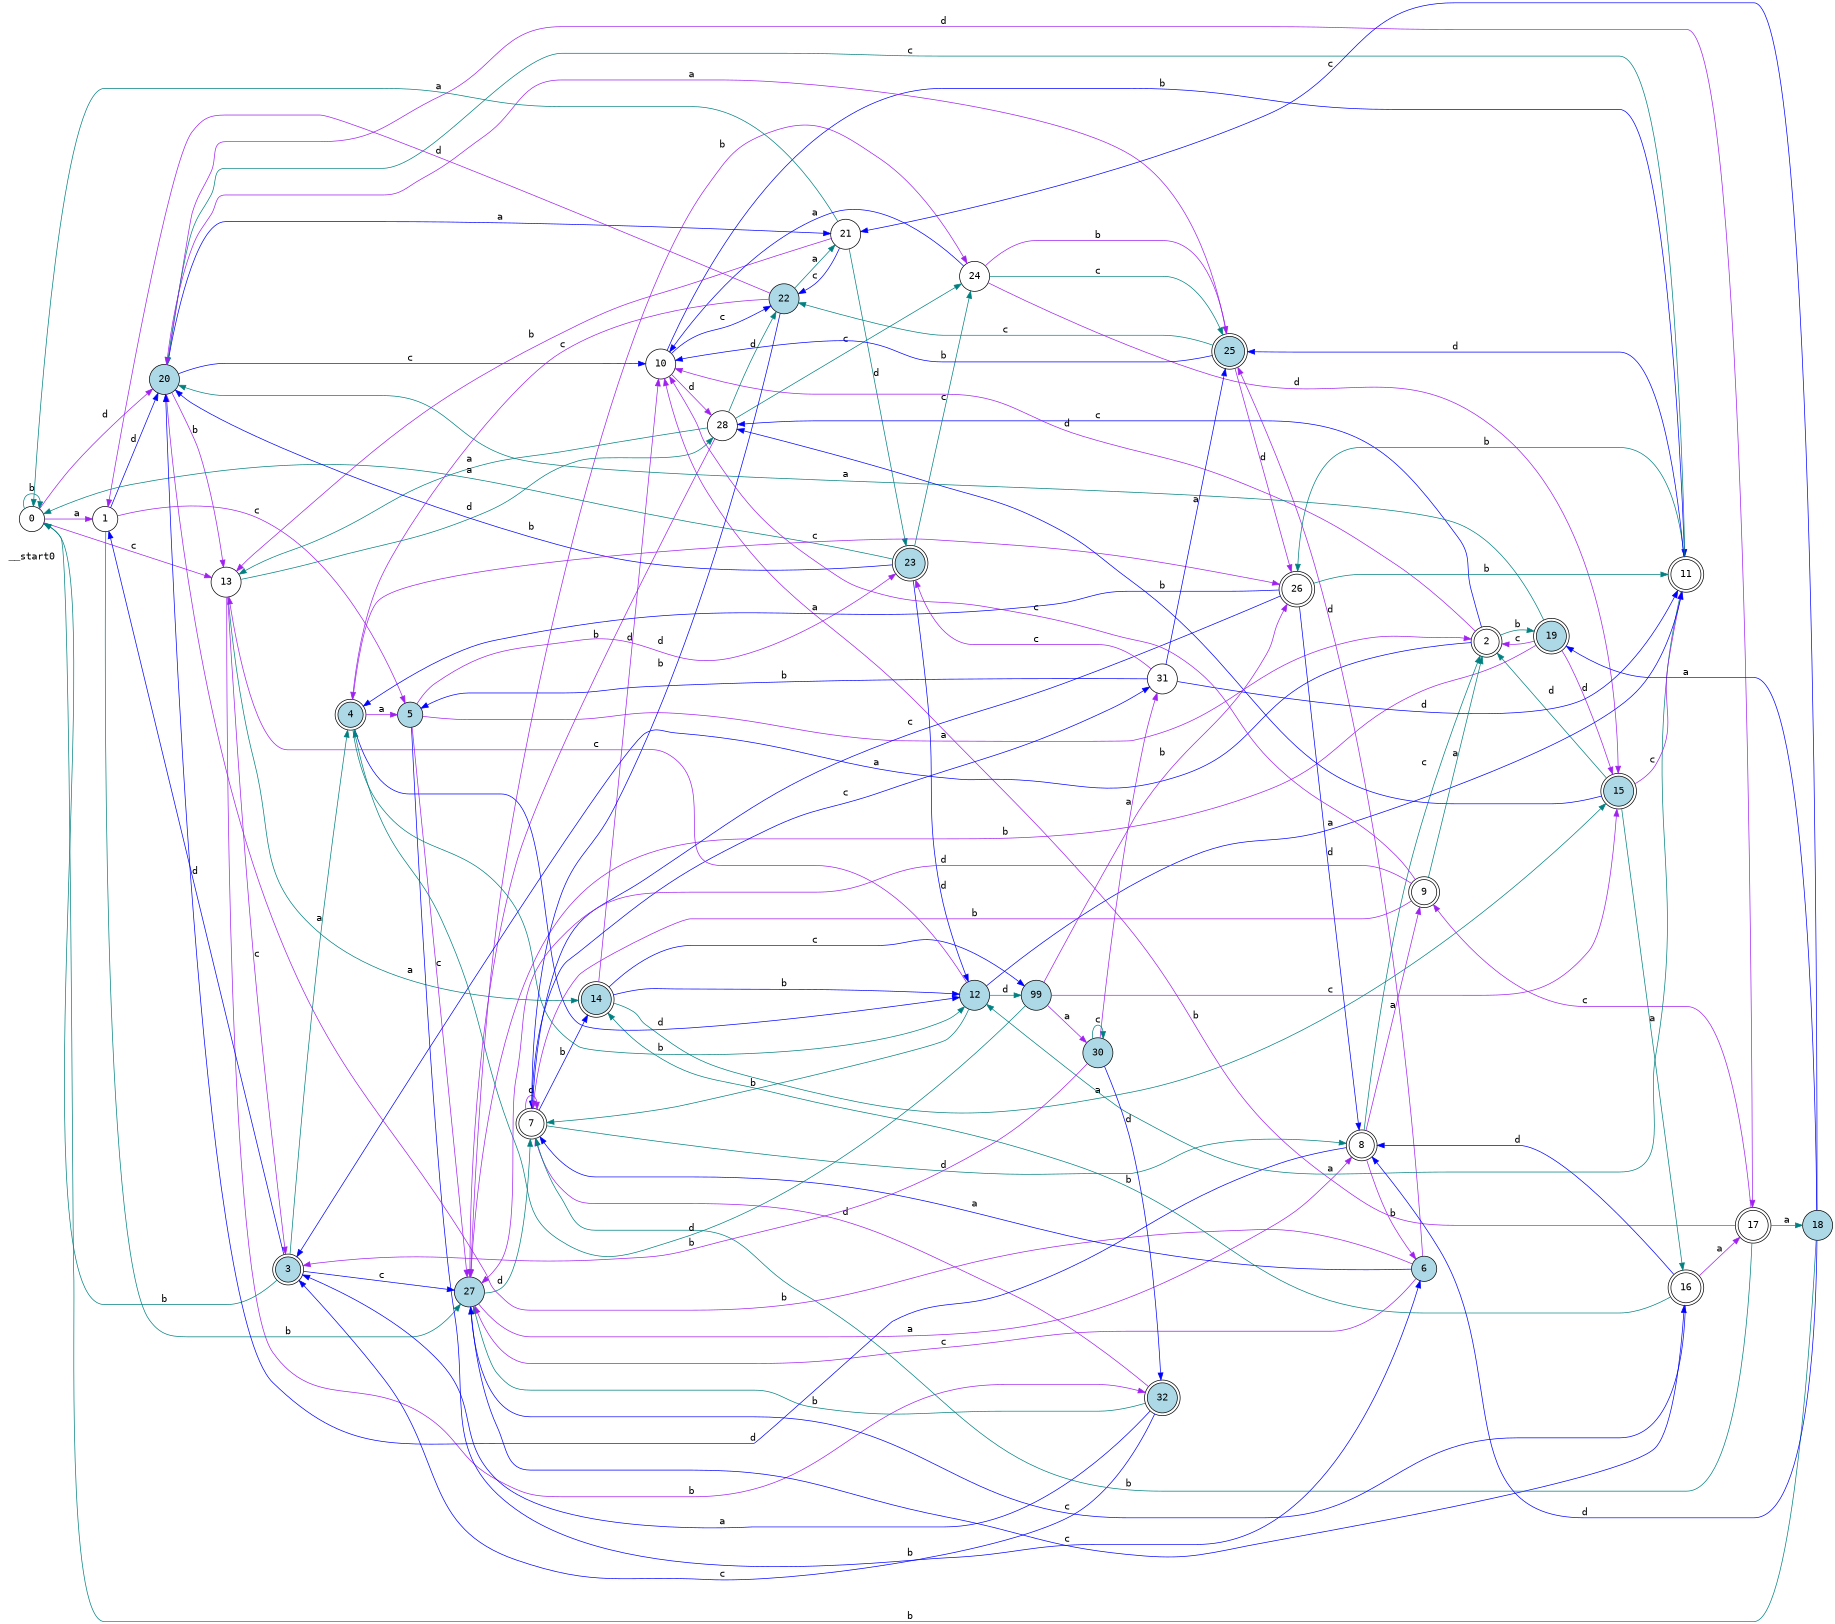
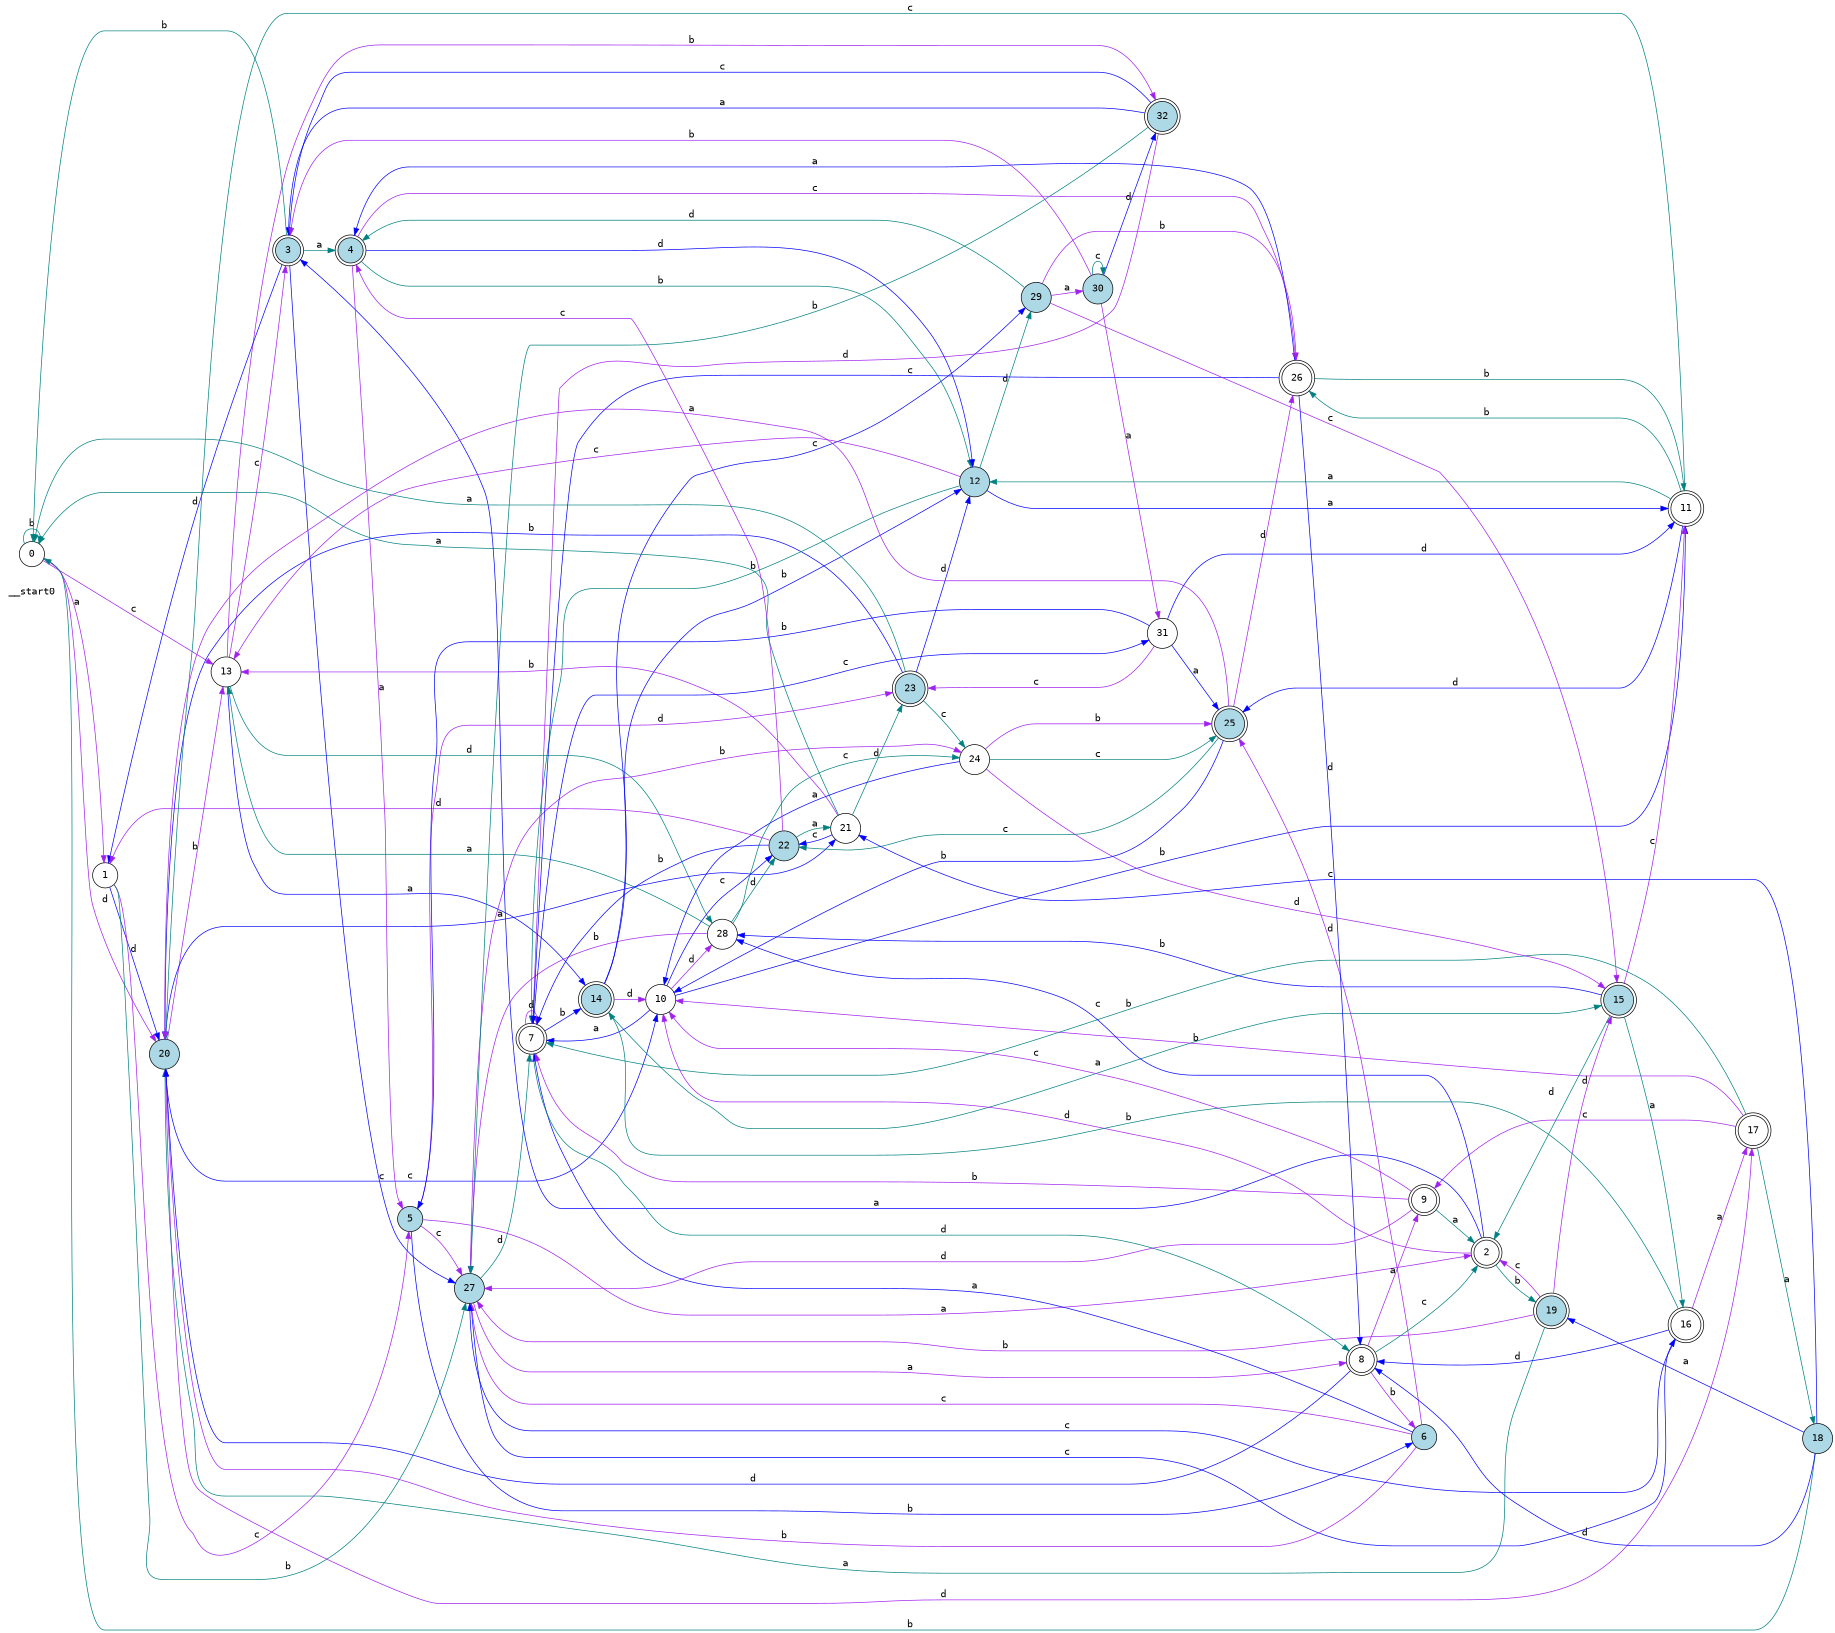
edge "13" -> "14": color teal -> blue
node "99": label "99" -> "29"
edge "10" -> "7": added, label "a"
